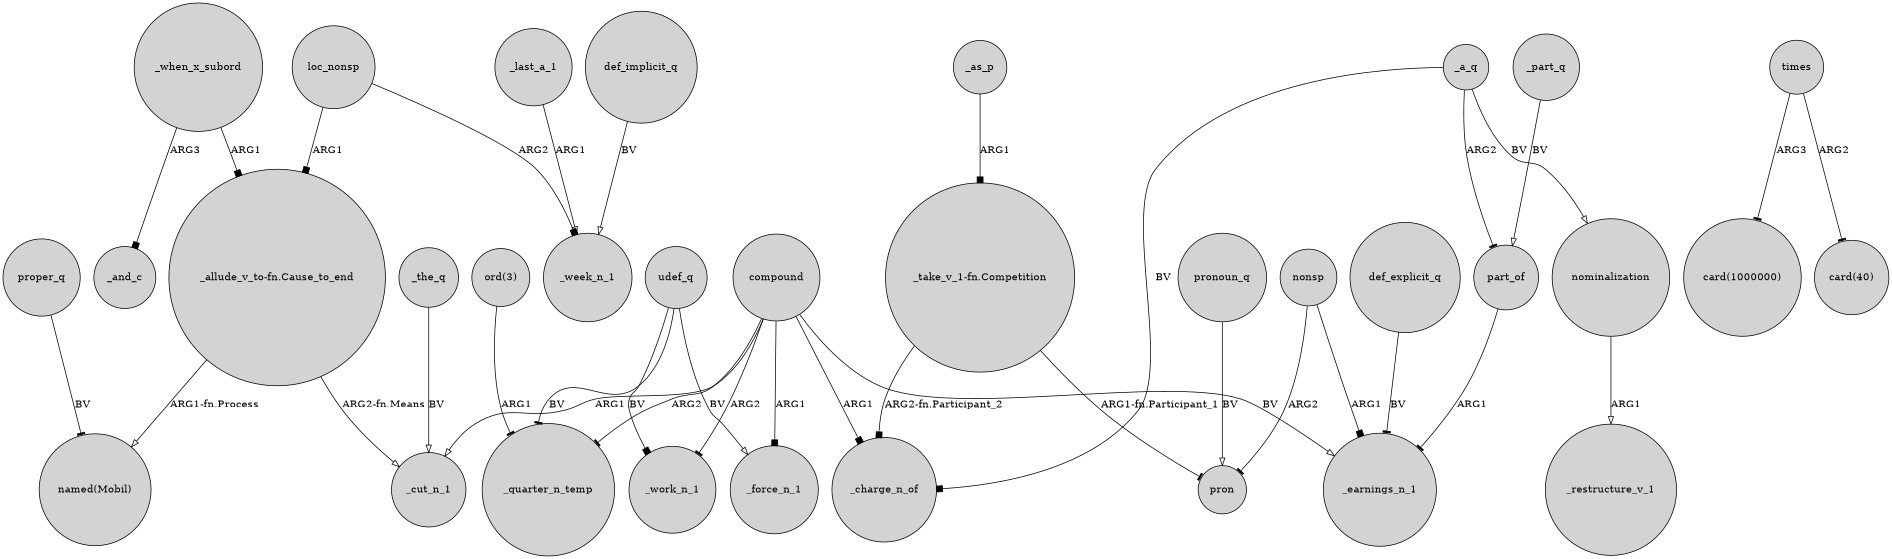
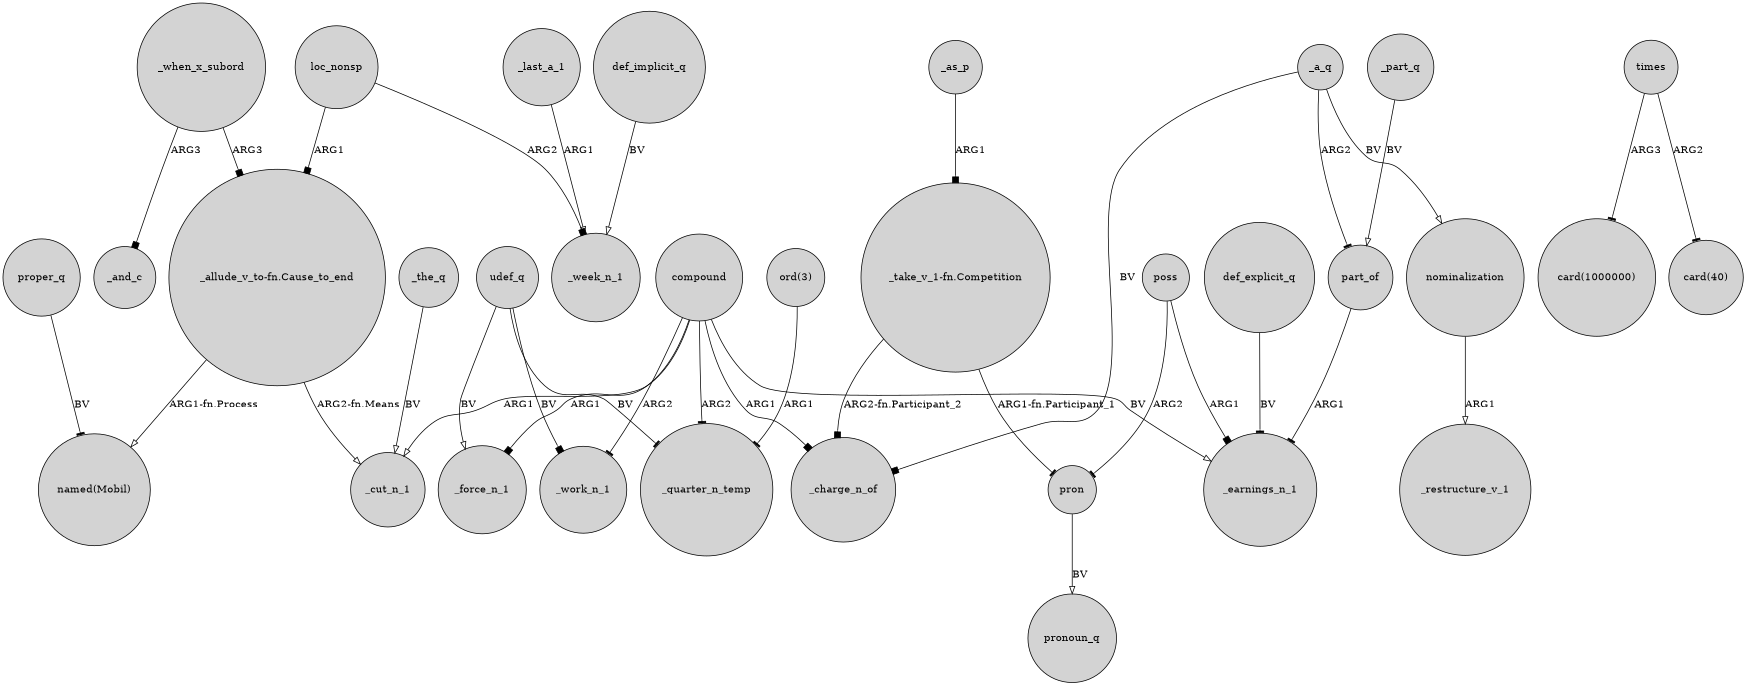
edge "_when_x_subord" -> "_allude_v_to-fn.Cause_to_end": label "ARG1" -> "ARG3"
node "nonsp": label "nonsp" -> "poss"
edge "pronoun_q" -> "pron": reversed
